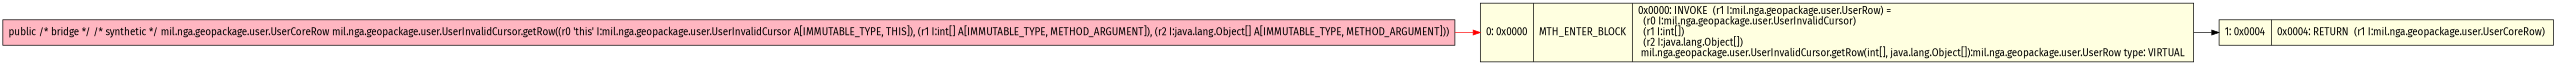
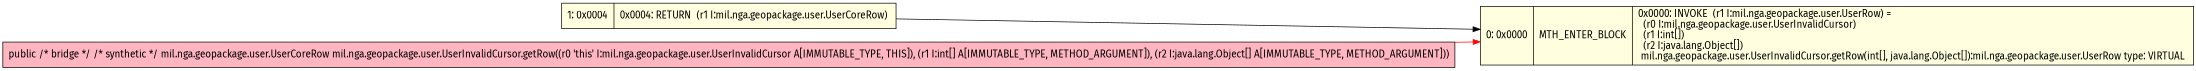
edge "0: 0x0000" -> "1: 0x0004": reversed
